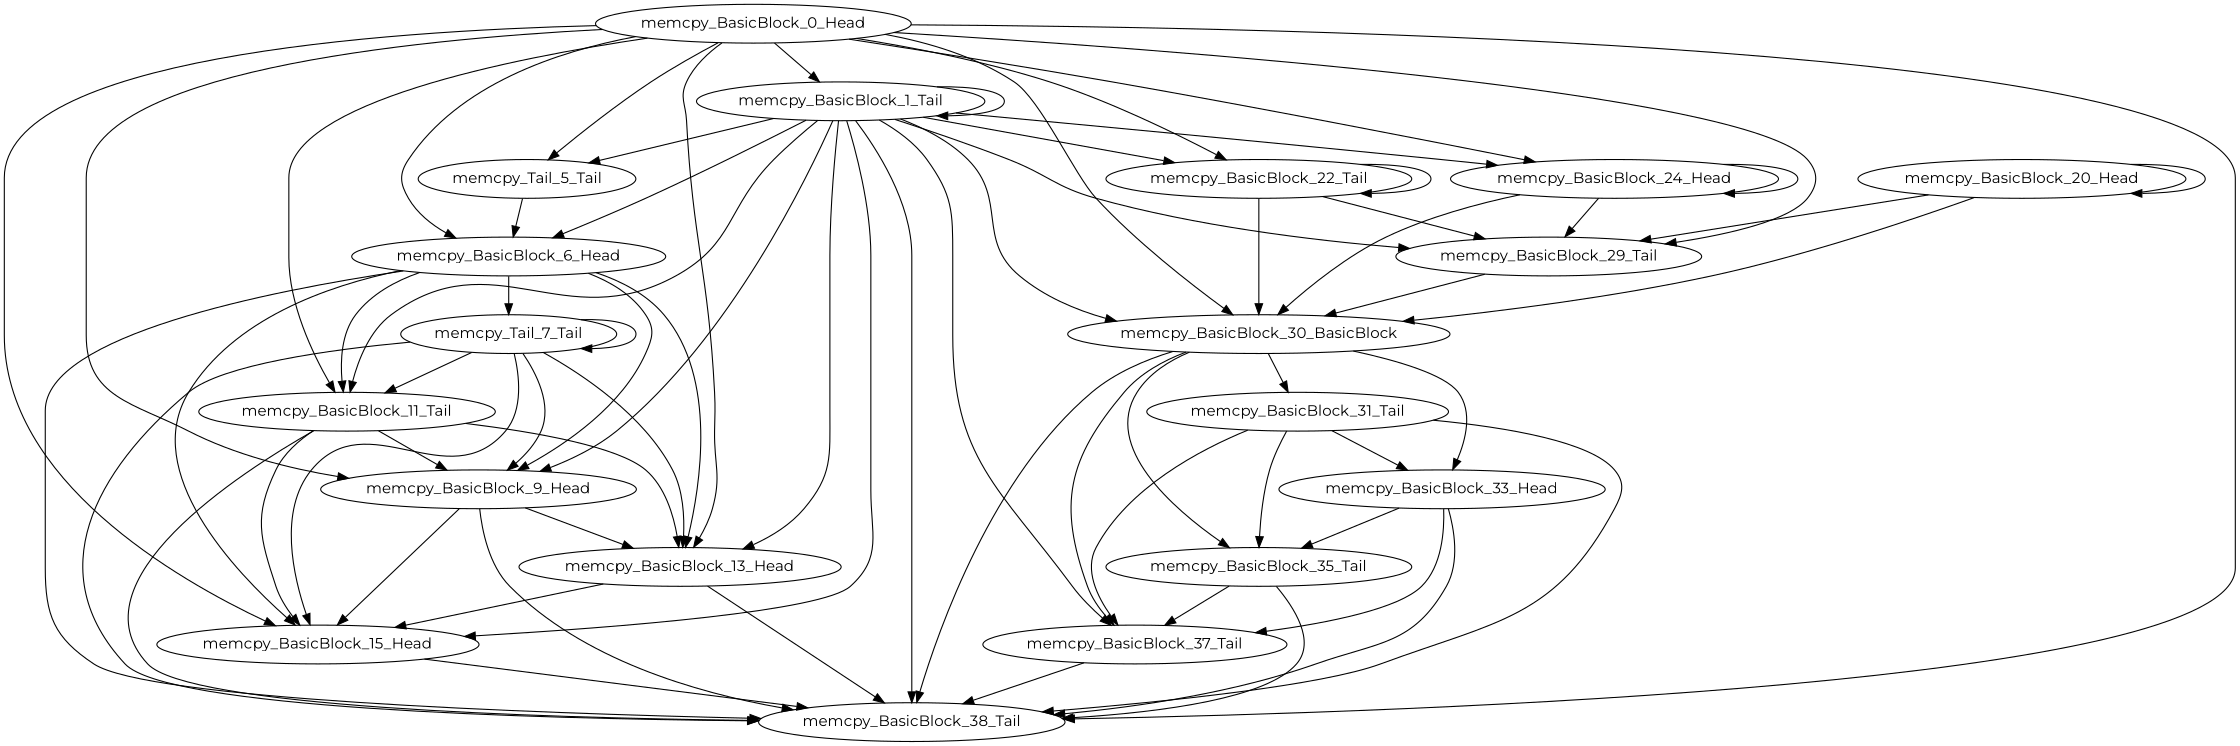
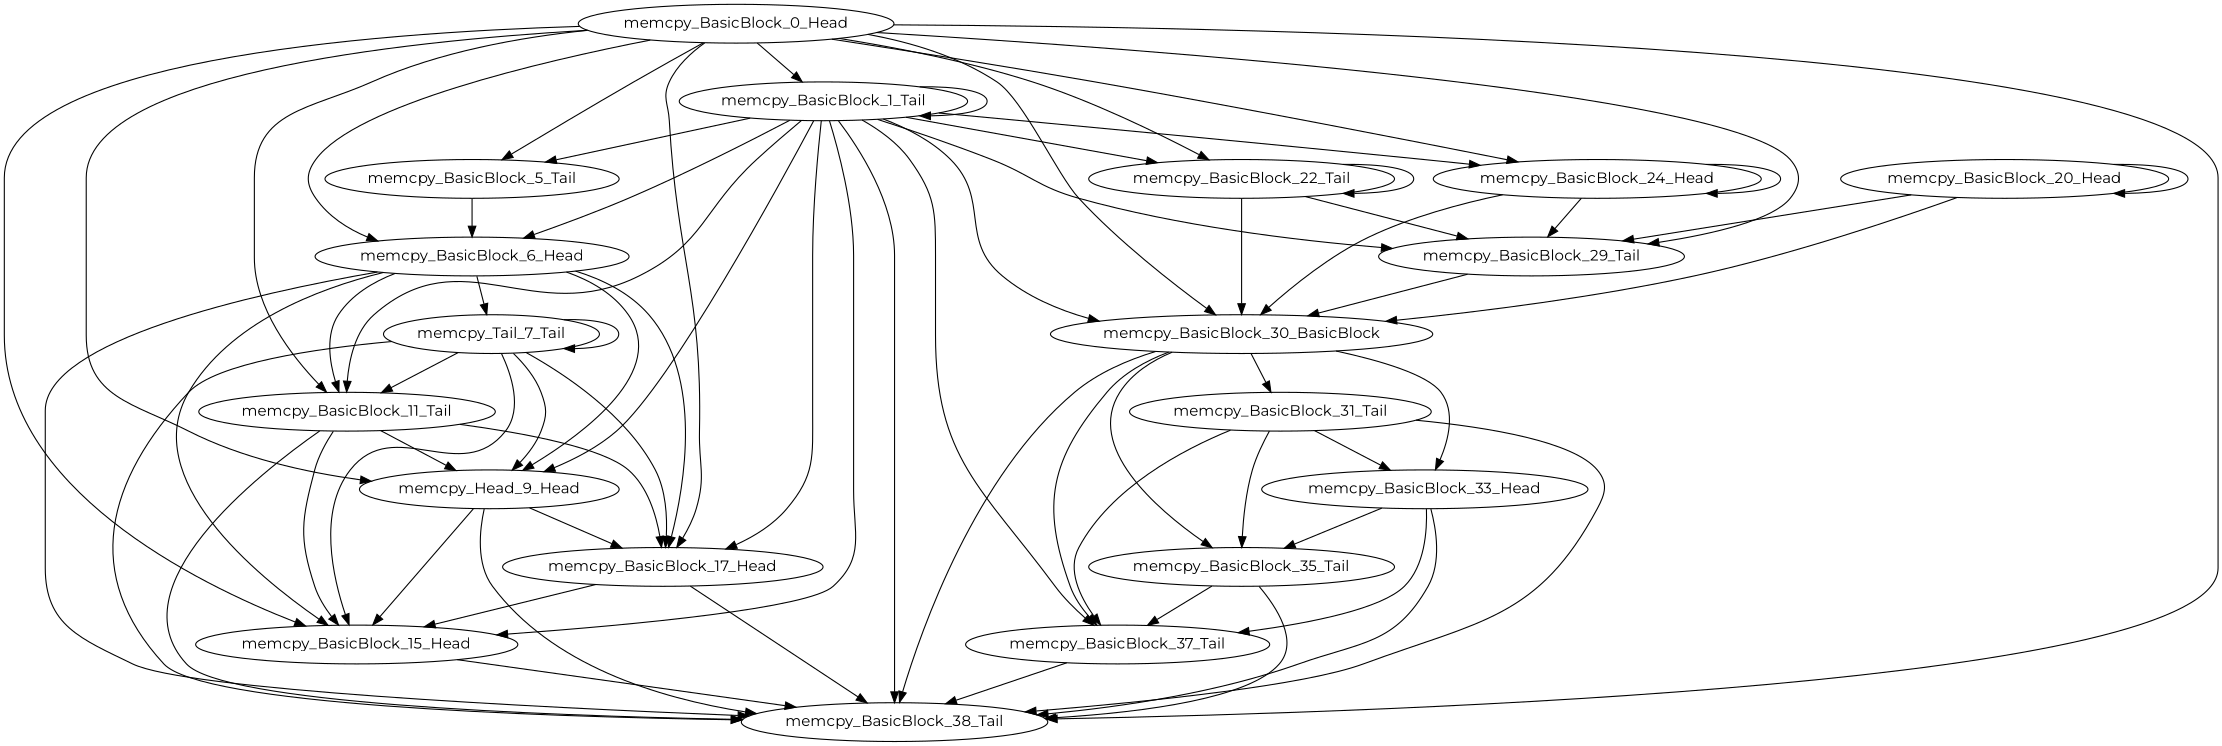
node "memcpy_Tail_5_Tail": label "memcpy_Tail_5_Tail" -> "memcpy_BasicBlock_5_Tail"
node "memcpy_BasicBlock_9_Head": label "memcpy_BasicBlock_9_Head" -> "memcpy_Head_9_Head"
node "memcpy_BasicBlock_13_Head": label "memcpy_BasicBlock_13_Head" -> "memcpy_BasicBlock_17_Head"
